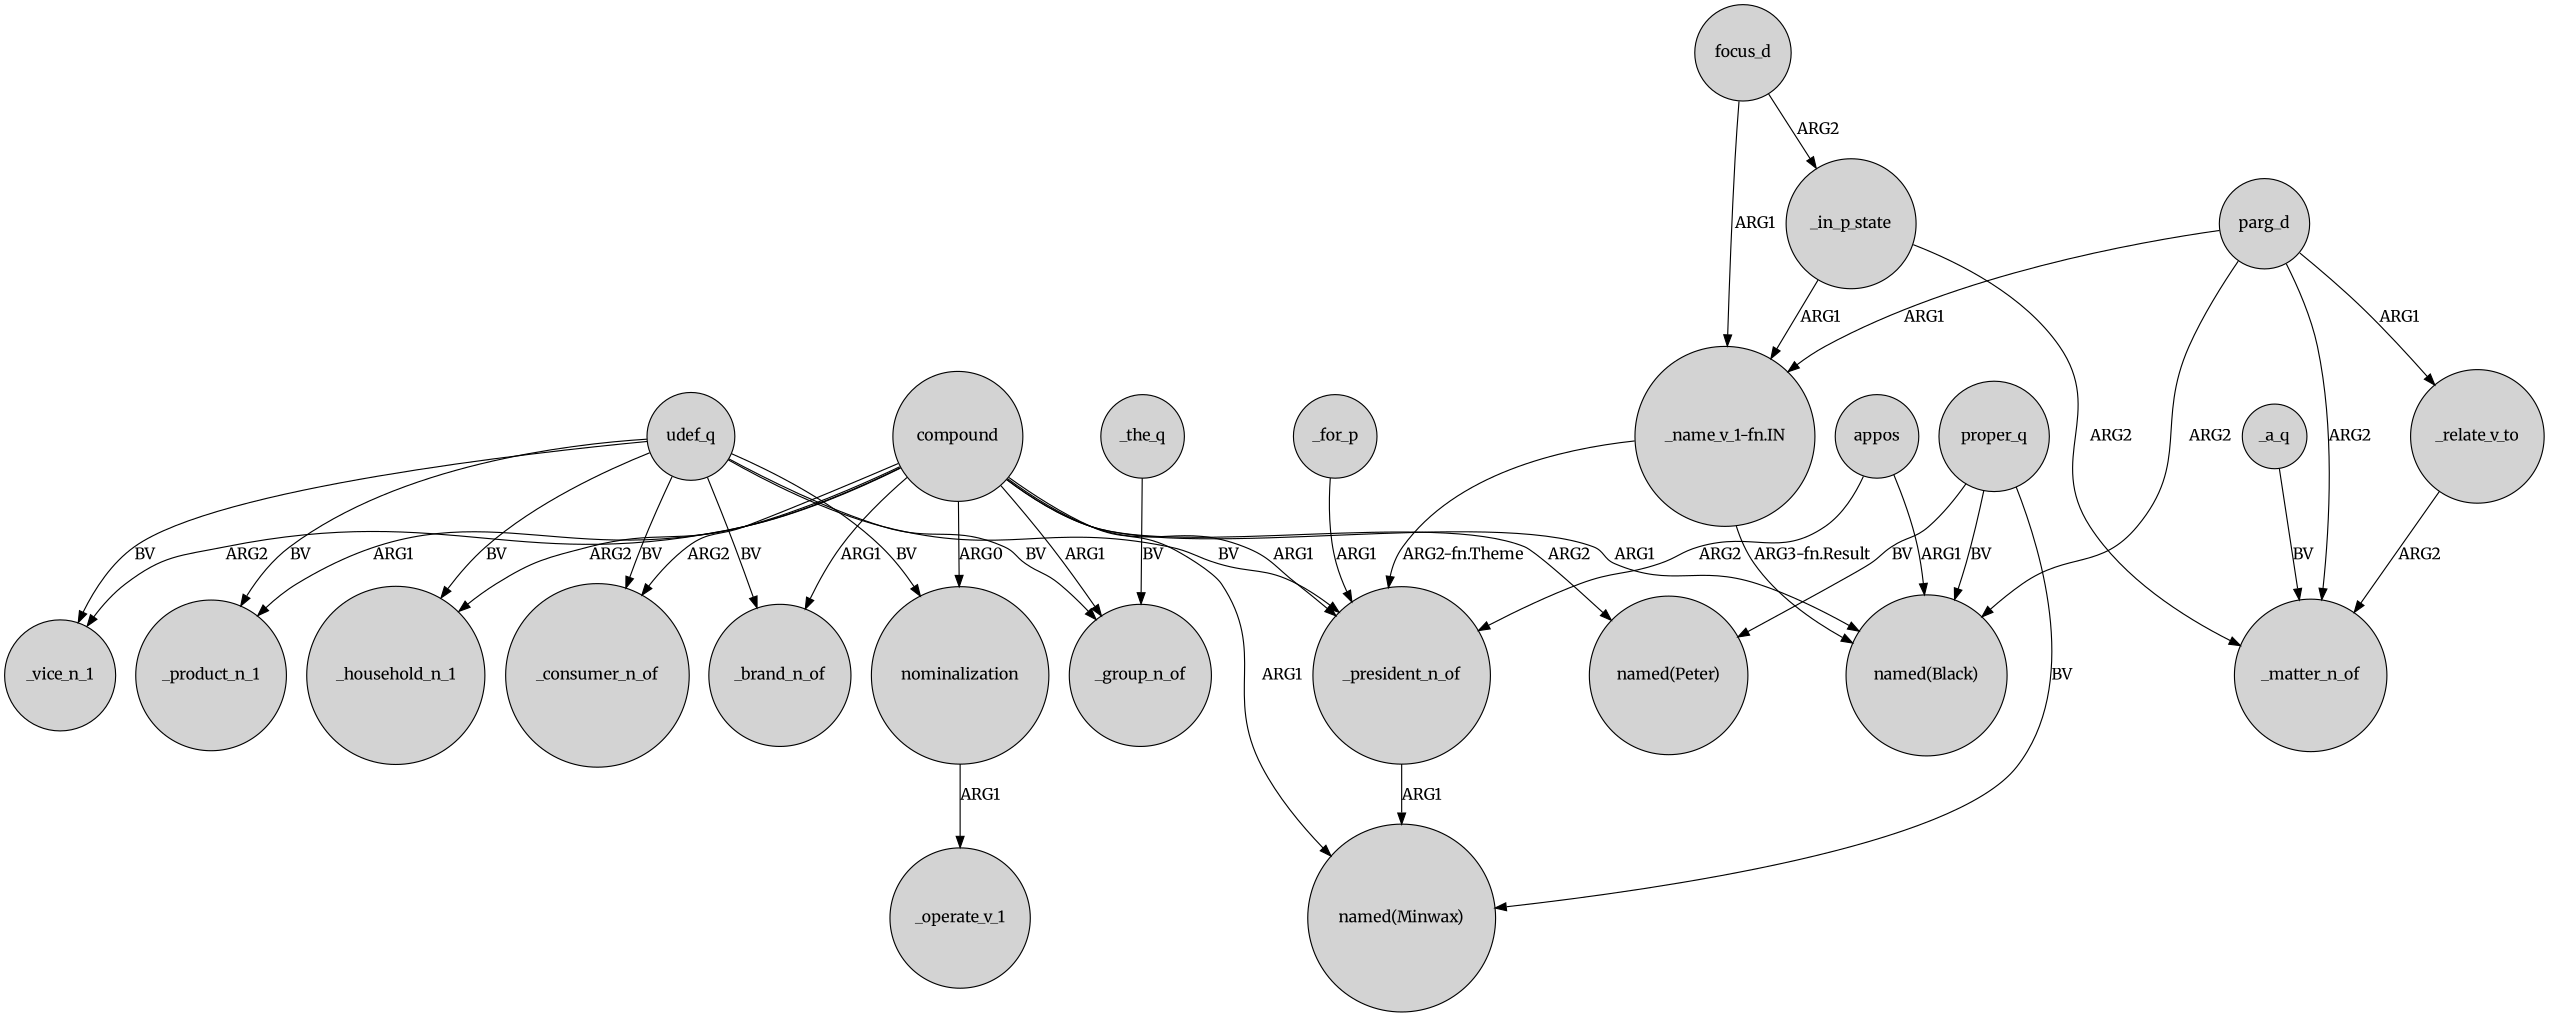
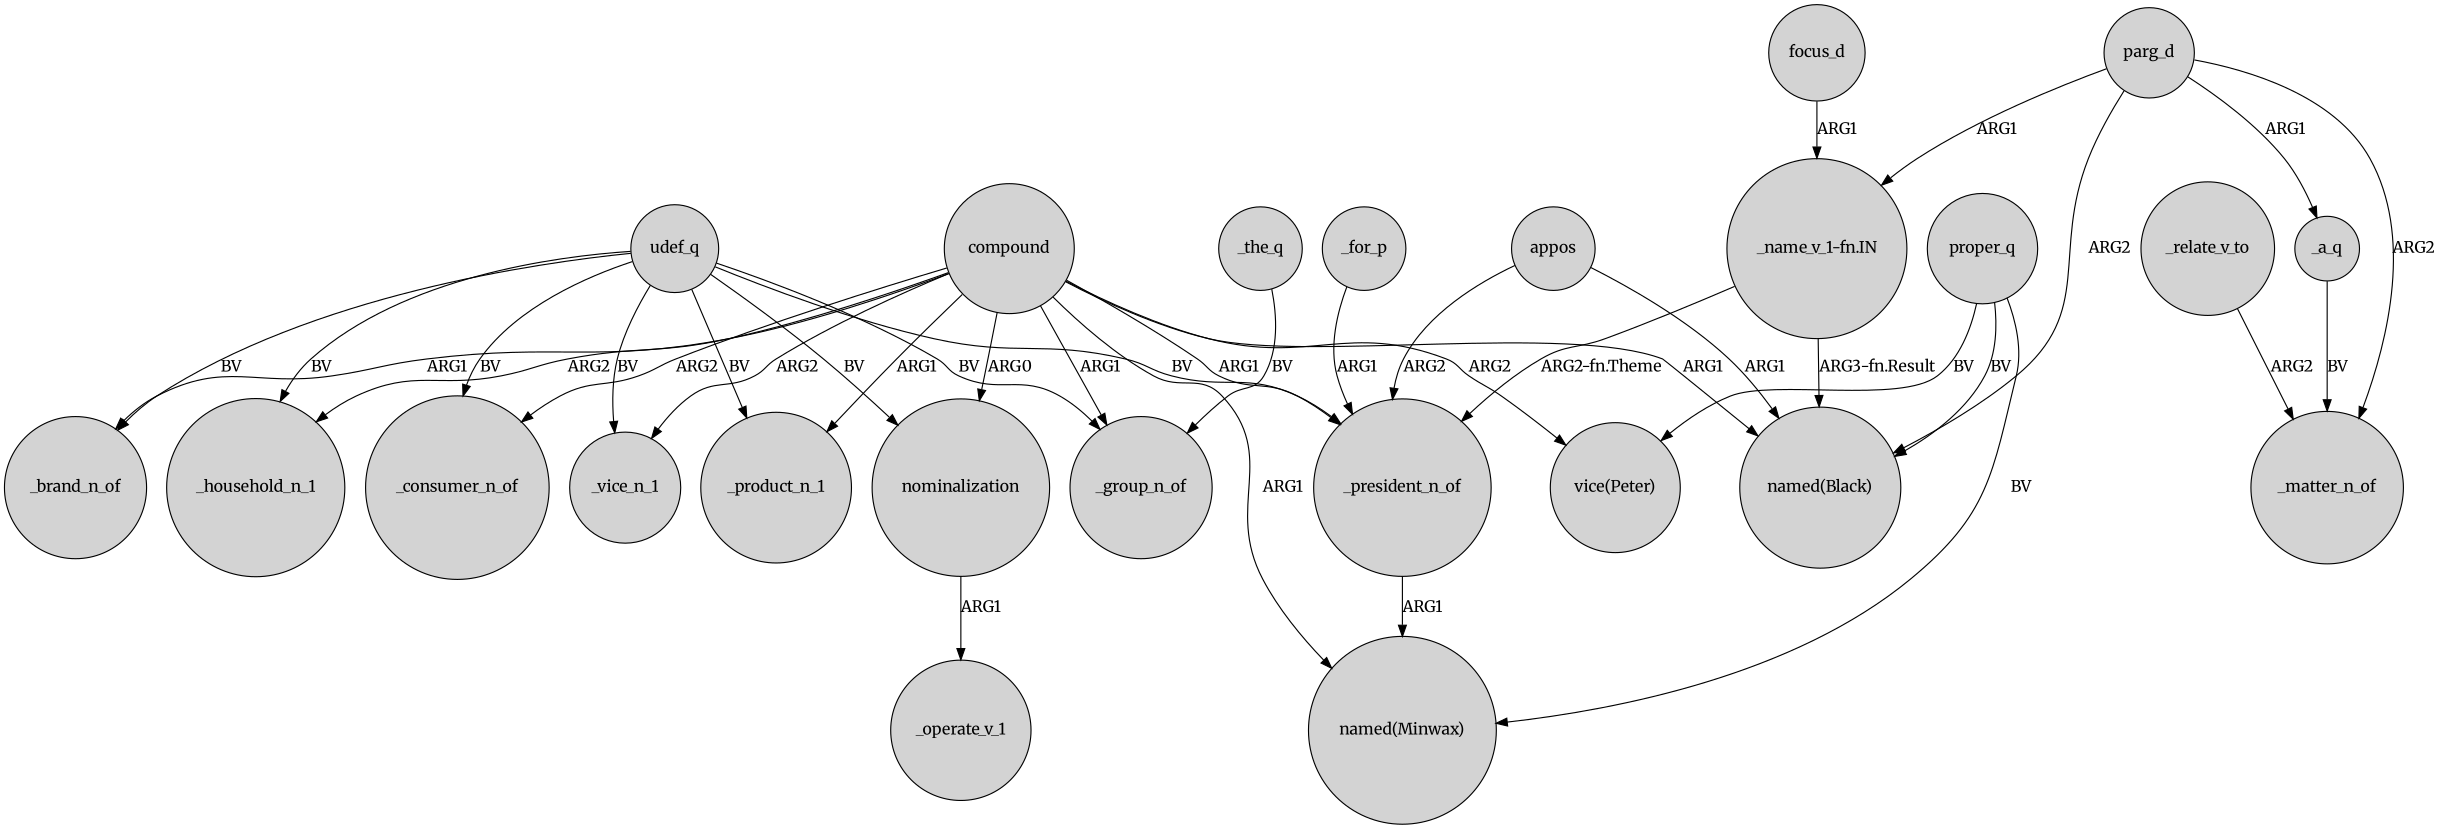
node "_in_p_state": removed
edge "parg_d" -> "_relate_v_to": now "parg_d" -> "_a_q"
node "named(Peter)": label "named(Peter)" -> "vice(Peter)"
